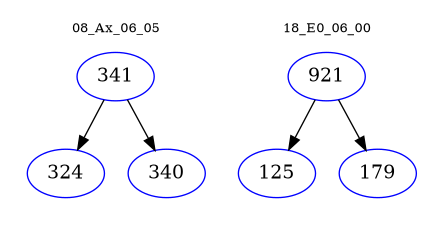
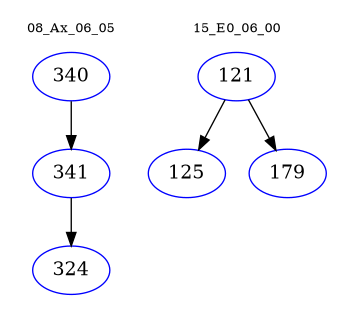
cluster "18_E0_06_00": label "18_E0_06_00" -> "15_E0_06_00"
node "921": label "921" -> "121"
edge "341" -> "340": reversed
